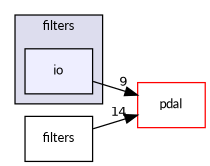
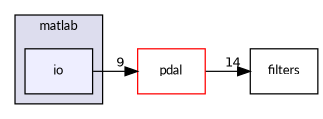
cluster "filters": label "filters" -> "matlab"
edge "filters" -> "pdal": reversed
